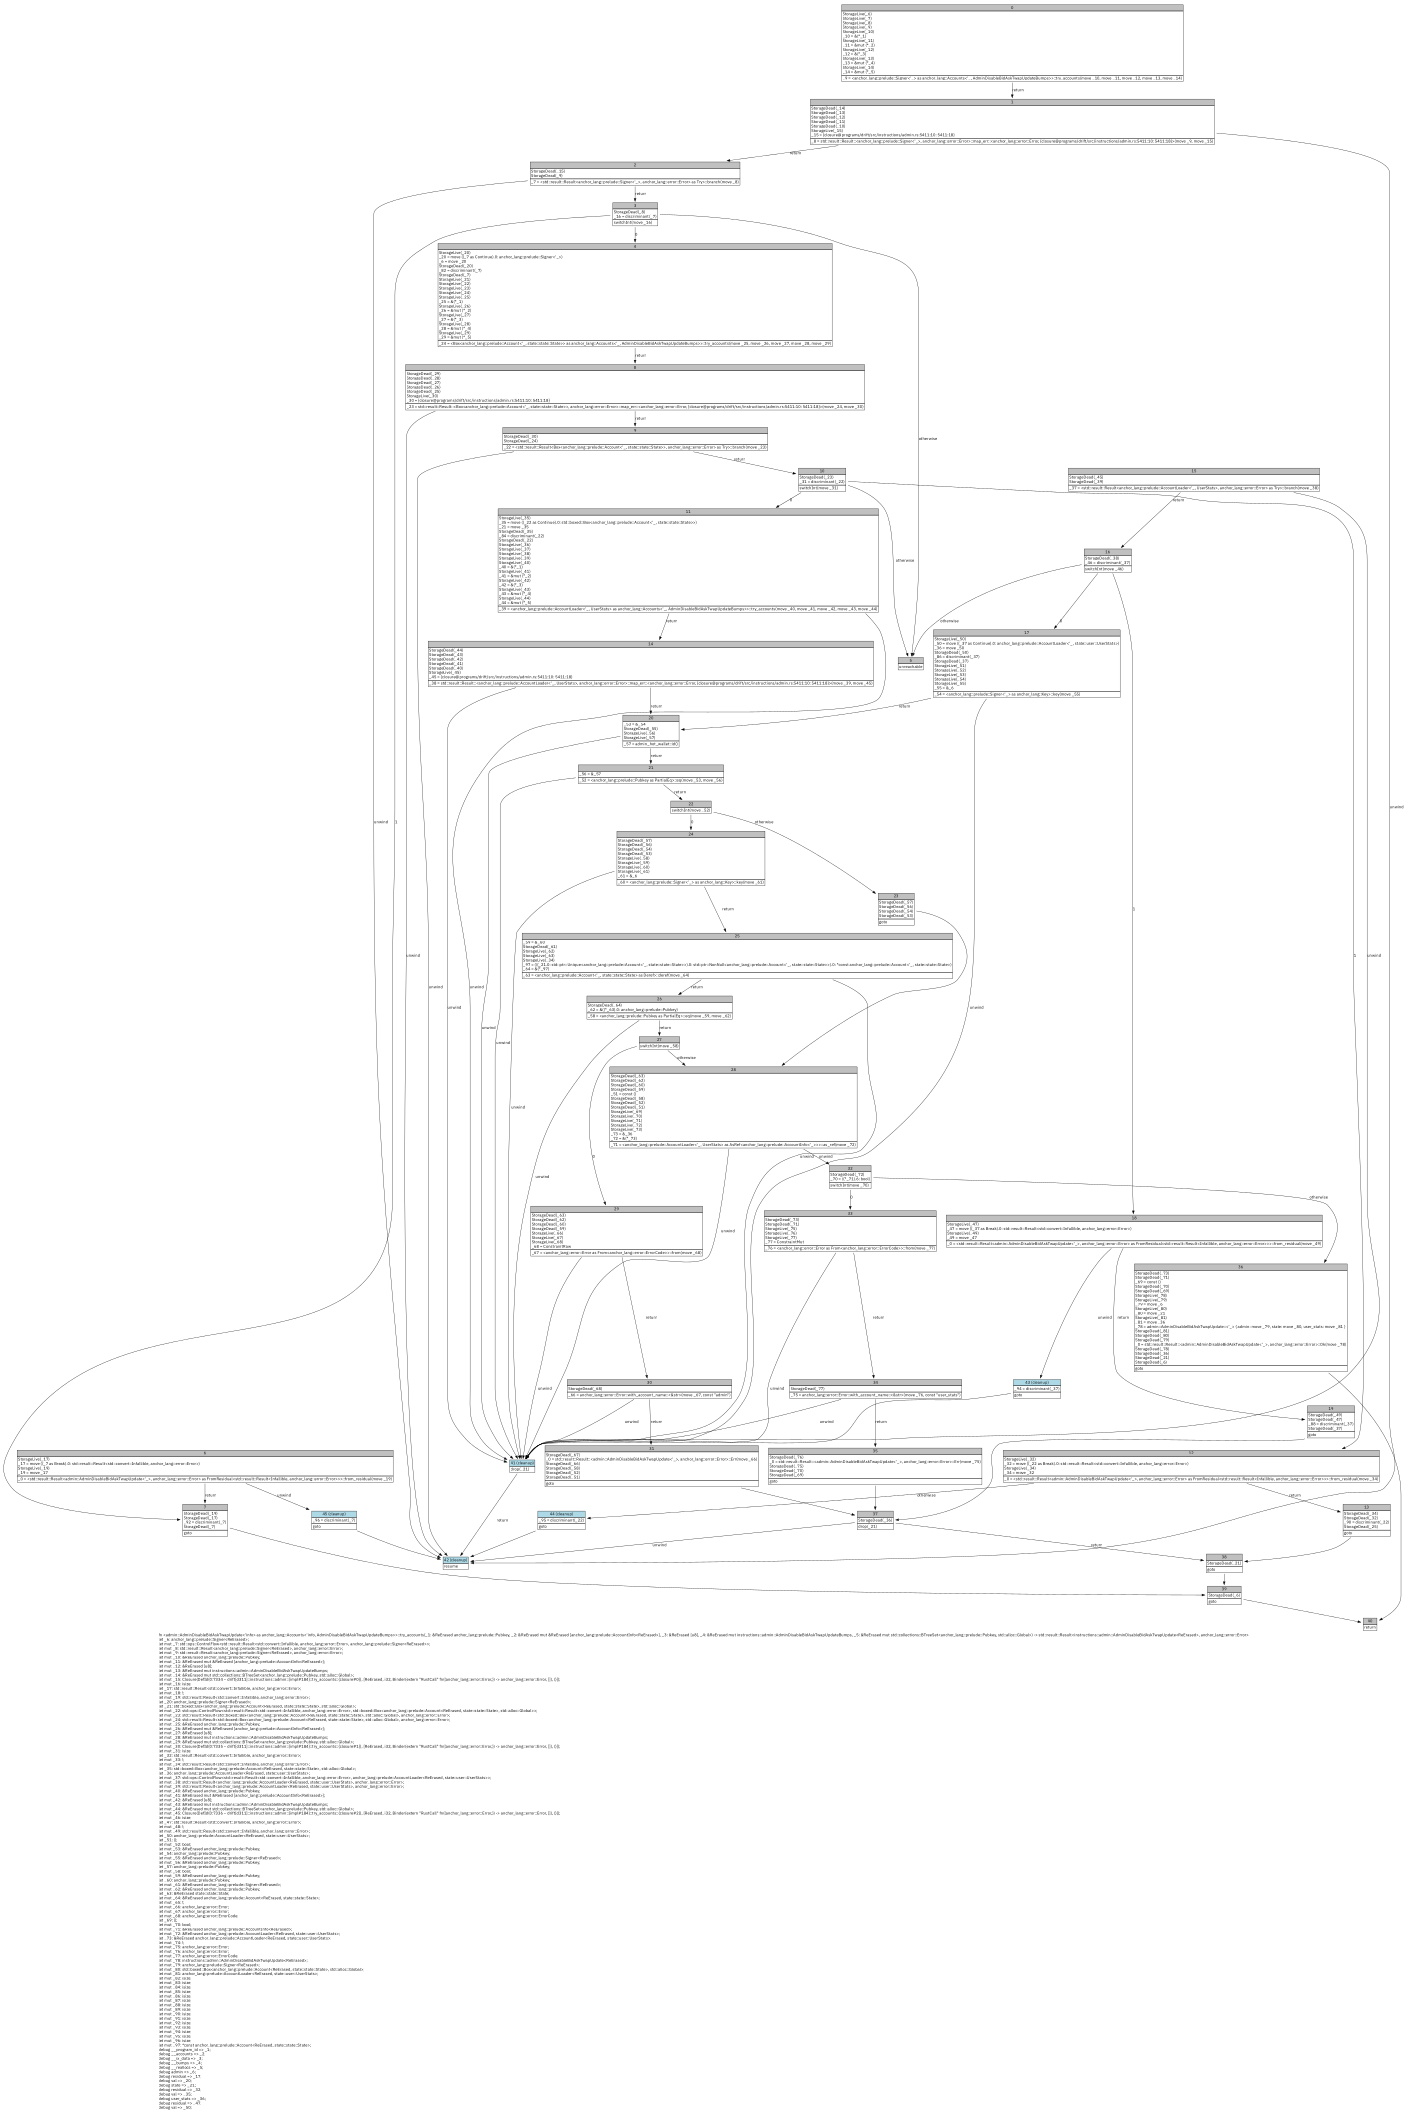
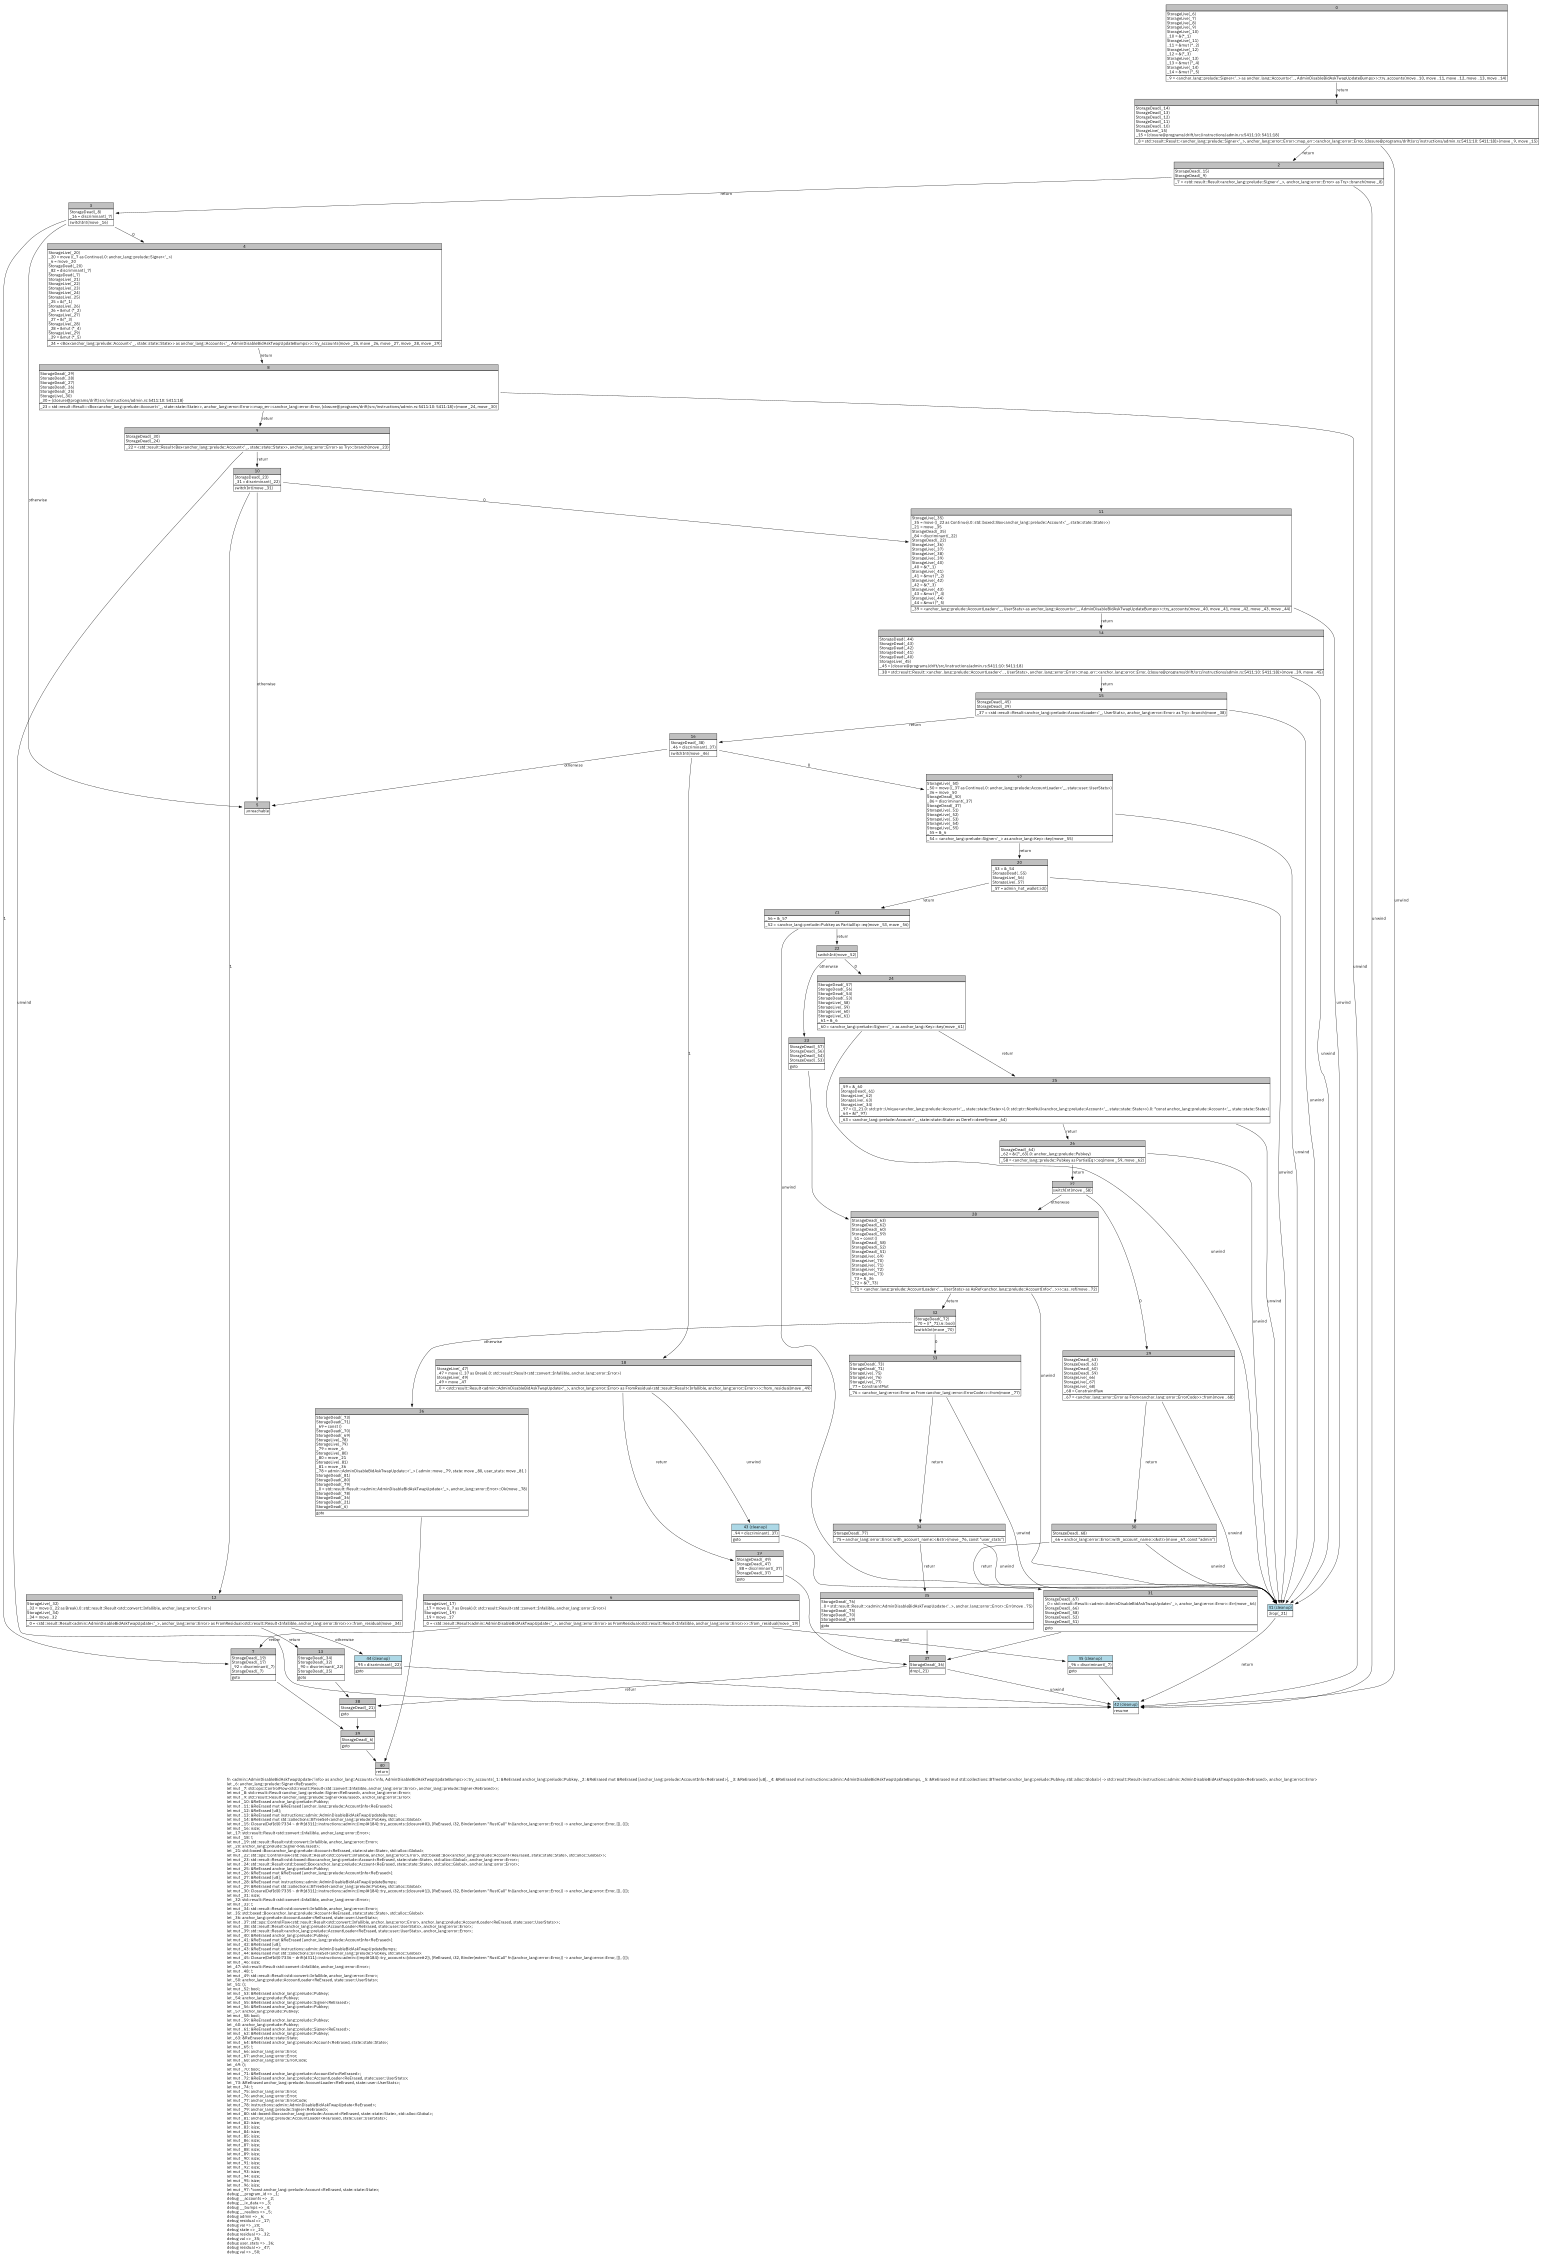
edge "14" -> "20": now "14" -> "15"
edge "28" -> "32": label "unwind" -> "return"
